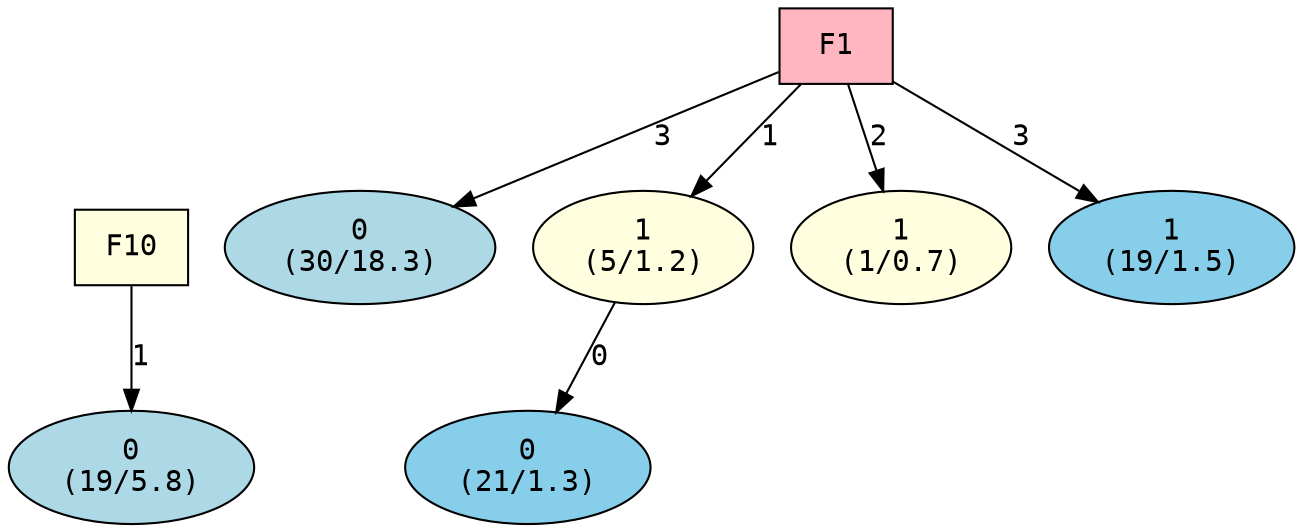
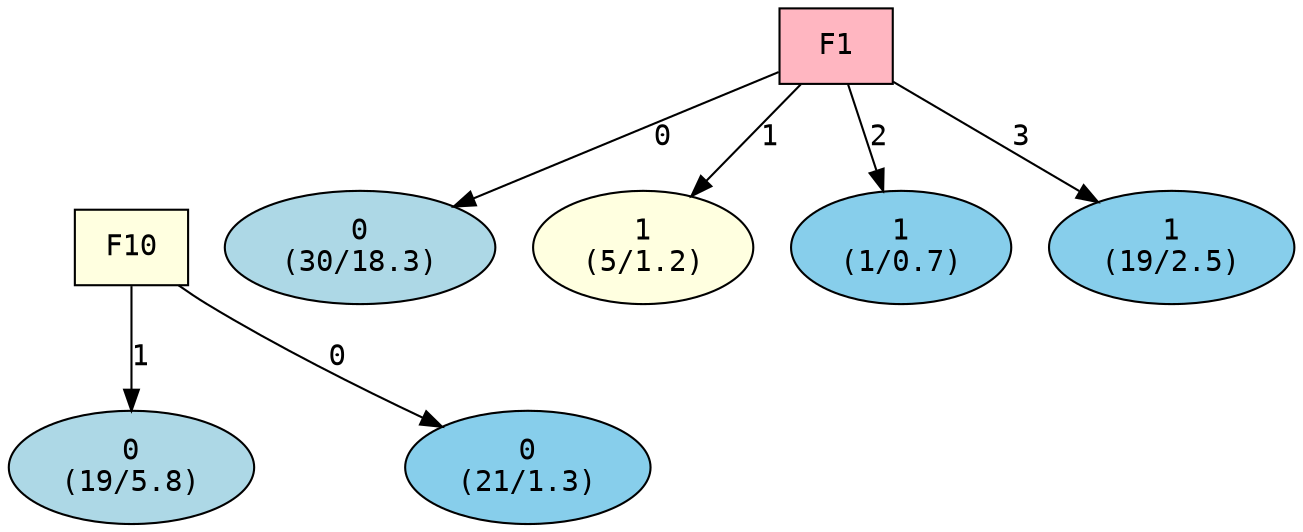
edge "F1" -> "0 (30/18.3)": label "3" -> "0"
node "1 (1/0.7)": fillcolor lightyellow -> skyblue
node "1 (19/1.5)": label "1 (19/1.5)" -> "1 (19/2.5)"
edge "1 (5/1.2)" -> "0 (21/1.3)": now "F10" -> "0 (21/1.3)"
